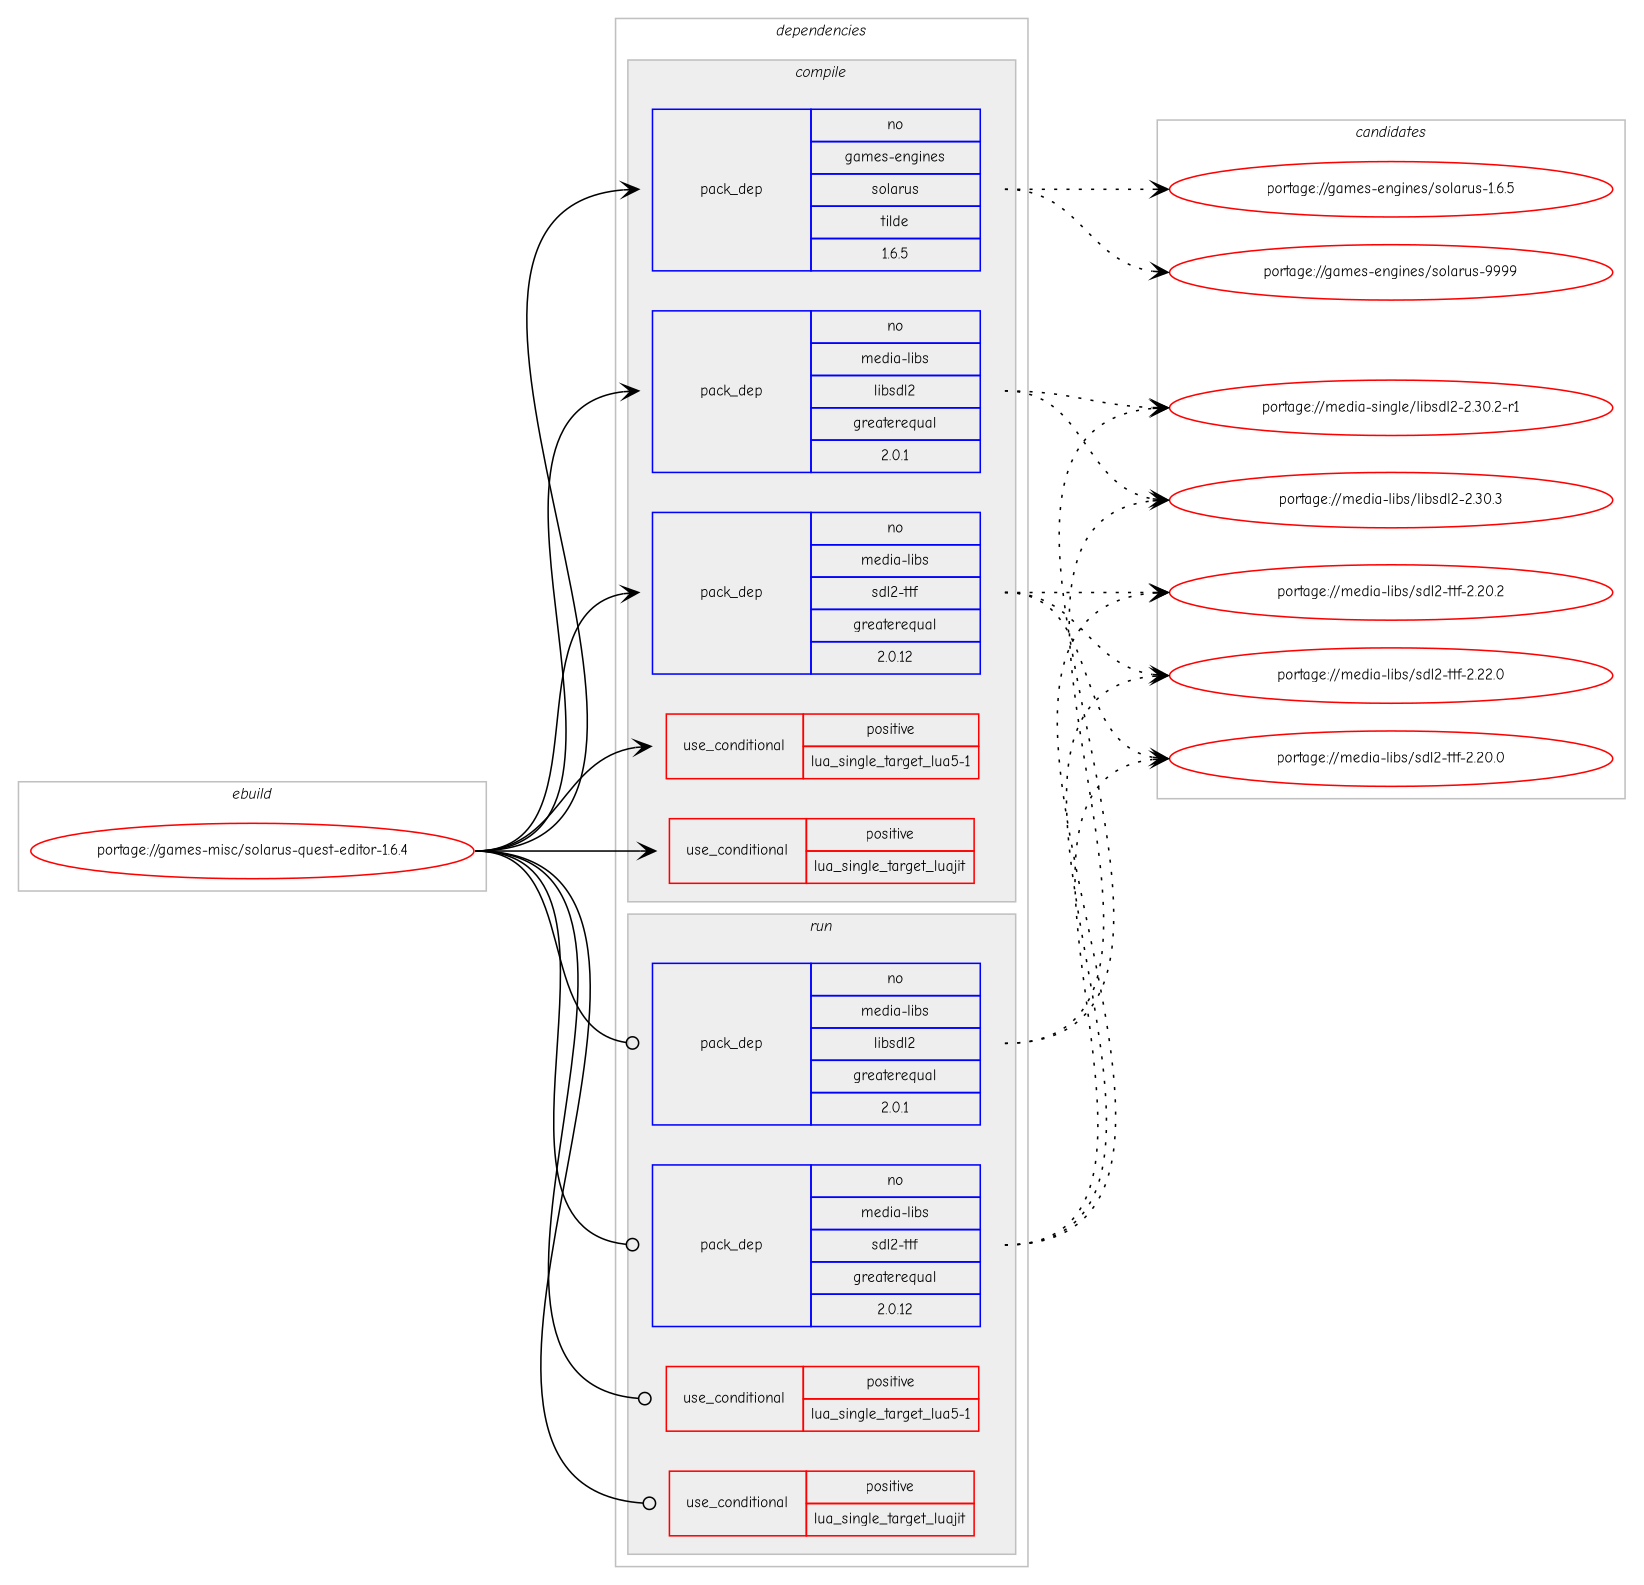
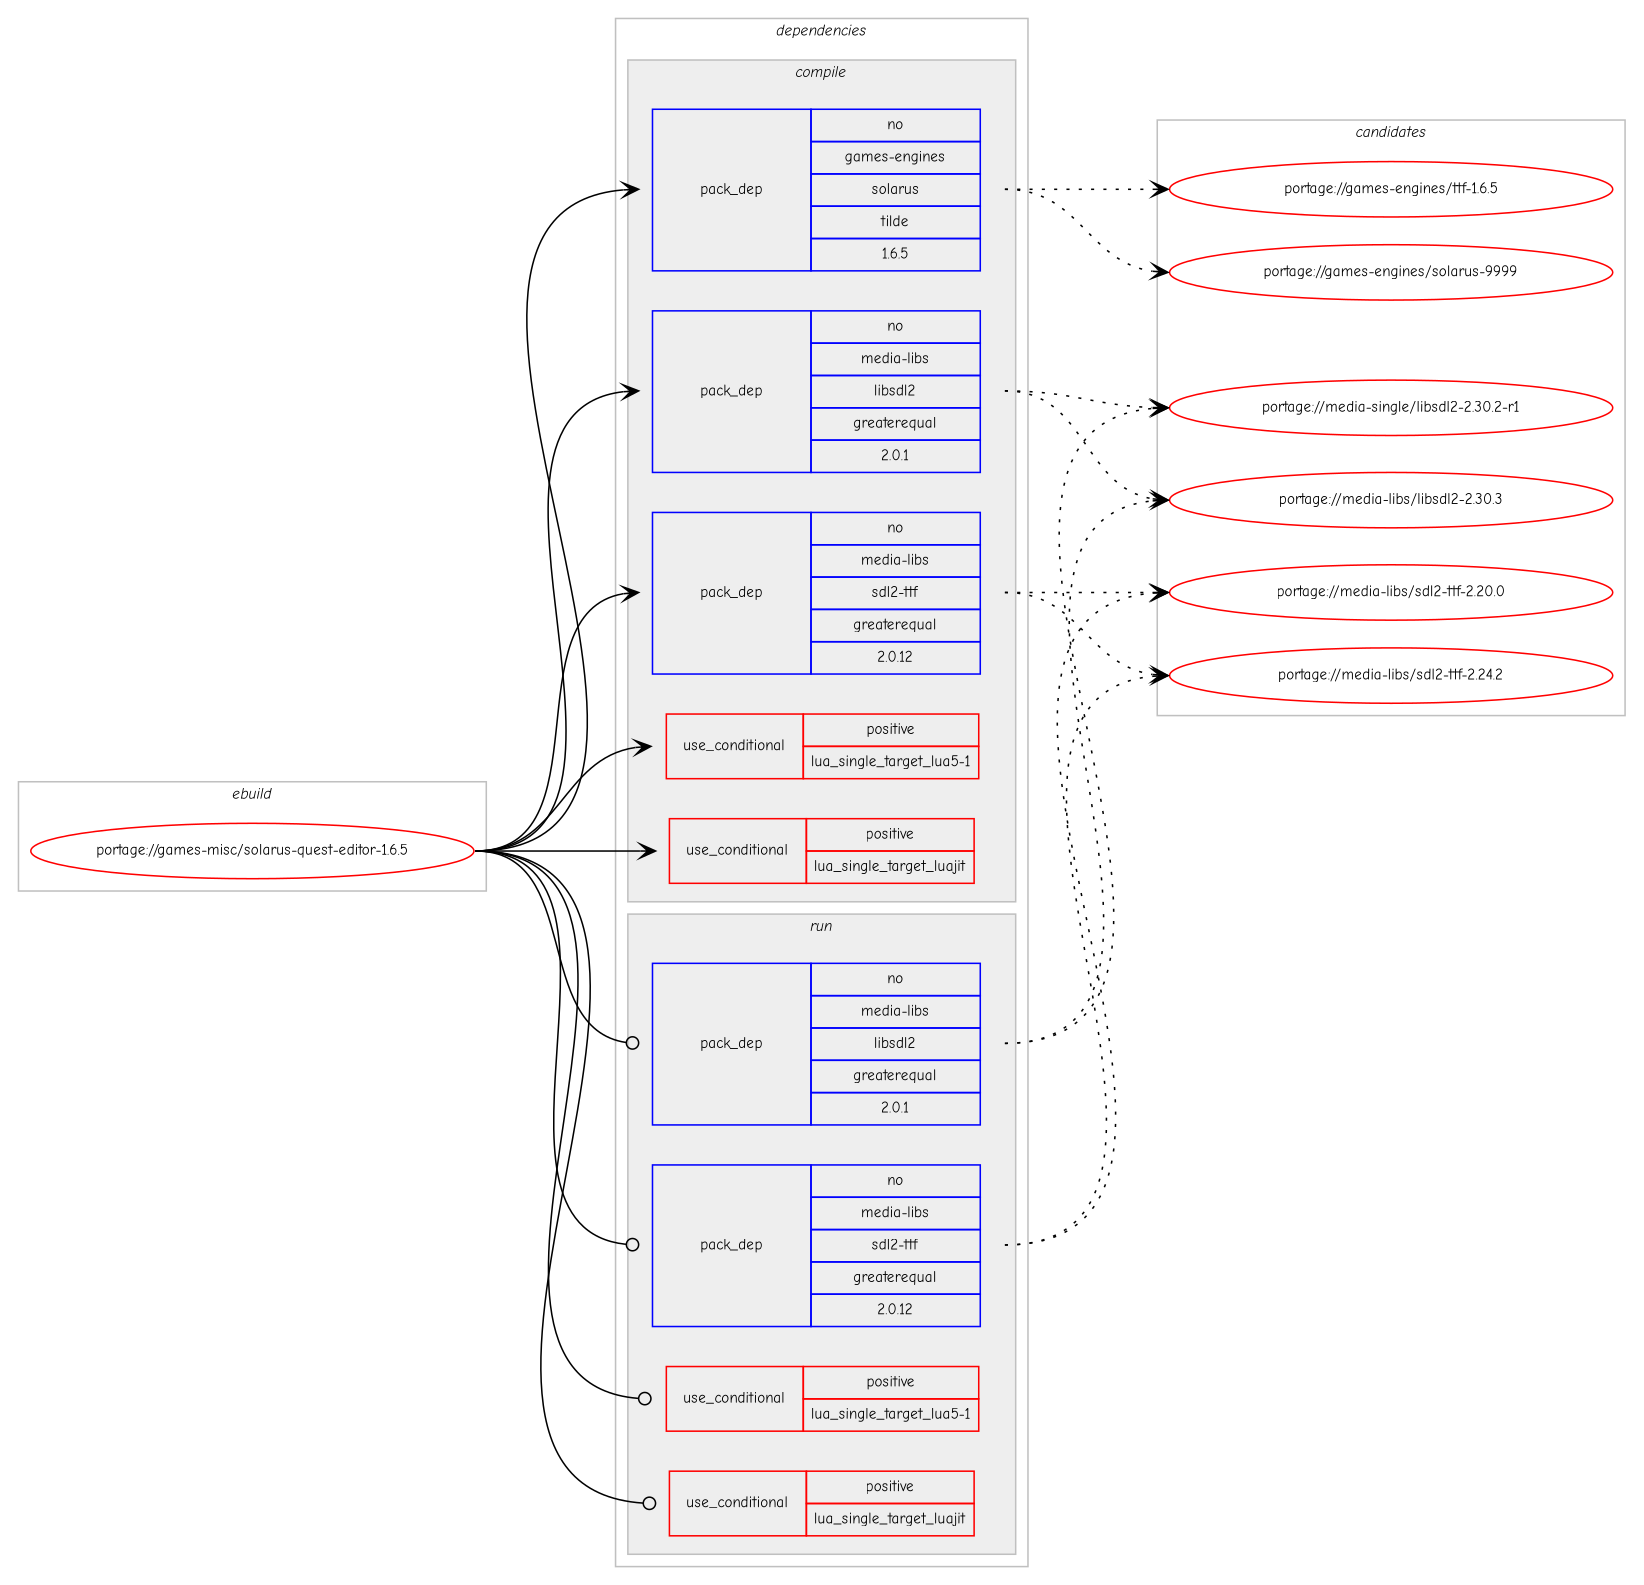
node "portage://games-engines/solarus-1.6.5": label "portage://games-engines/solarus-1.6.5" -> "portage://games-engines/ttf-1.6.5"
node "portage://media-libs/sdl2-ttf-2.20.2": label "portage://media-libs/sdl2-ttf-2.20.2" -> "portage://media-libs/sdl2-ttf-2.24.2"
node "portage://media-libs/sdl2-ttf-2.22.0": removed
node "portage://games-misc/solarus-quest-editor-1.6.4": label "portage://games-misc/solarus-quest-editor-1.6.4" -> "portage://games-misc/solarus-quest-editor-1.6.5"
